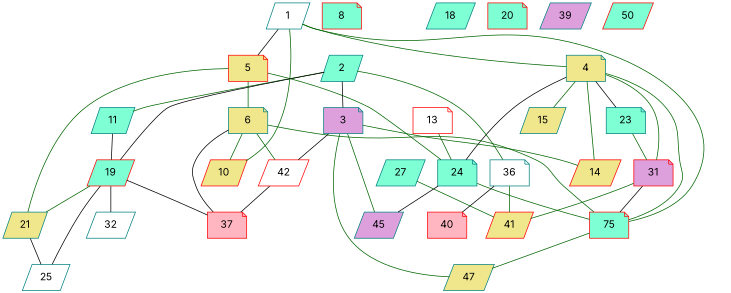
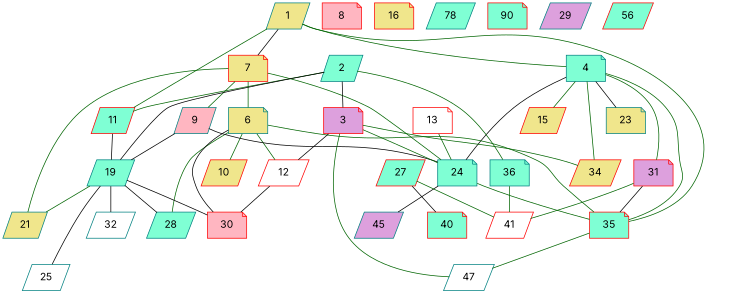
node "1": fillcolor white -> khaki
node "8": fillcolor aquamarine -> lightpink
node "16": added
node "18": label "18" -> "78"
node "20": label "20" -> "90"
node "39": label "39" -> "29"
node "50": label "50" -> "56"
node "5": label "5" -> "7"
node "4": fillcolor khaki -> aquamarine
edge "1" -- "10": now "1" -- "11"
node "11": color teal -> red
node "9": added
node "3": color teal -> red
node "15": color teal -> red
node "23": fillcolor aquamarine -> khaki
edge "23" -- "31": removed
node "19": color red -> teal
node "42": label "42" -> "12"
edge "3" -- "45": now "3" -- "24"
node "27": color teal -> red
node "36": fillcolor white -> aquamarine
node "14": label "14" -> "34"
edge "36" -- "40": now "27" -- "40"
node "28": added
node "37": label "37" -> "30"
node "40": fillcolor lightpink -> aquamarine
node "41": fillcolor khaki -> white
node "75": label "75" -> "35"
edge "21" -- "25": removed
node "47": fillcolor khaki -> white
